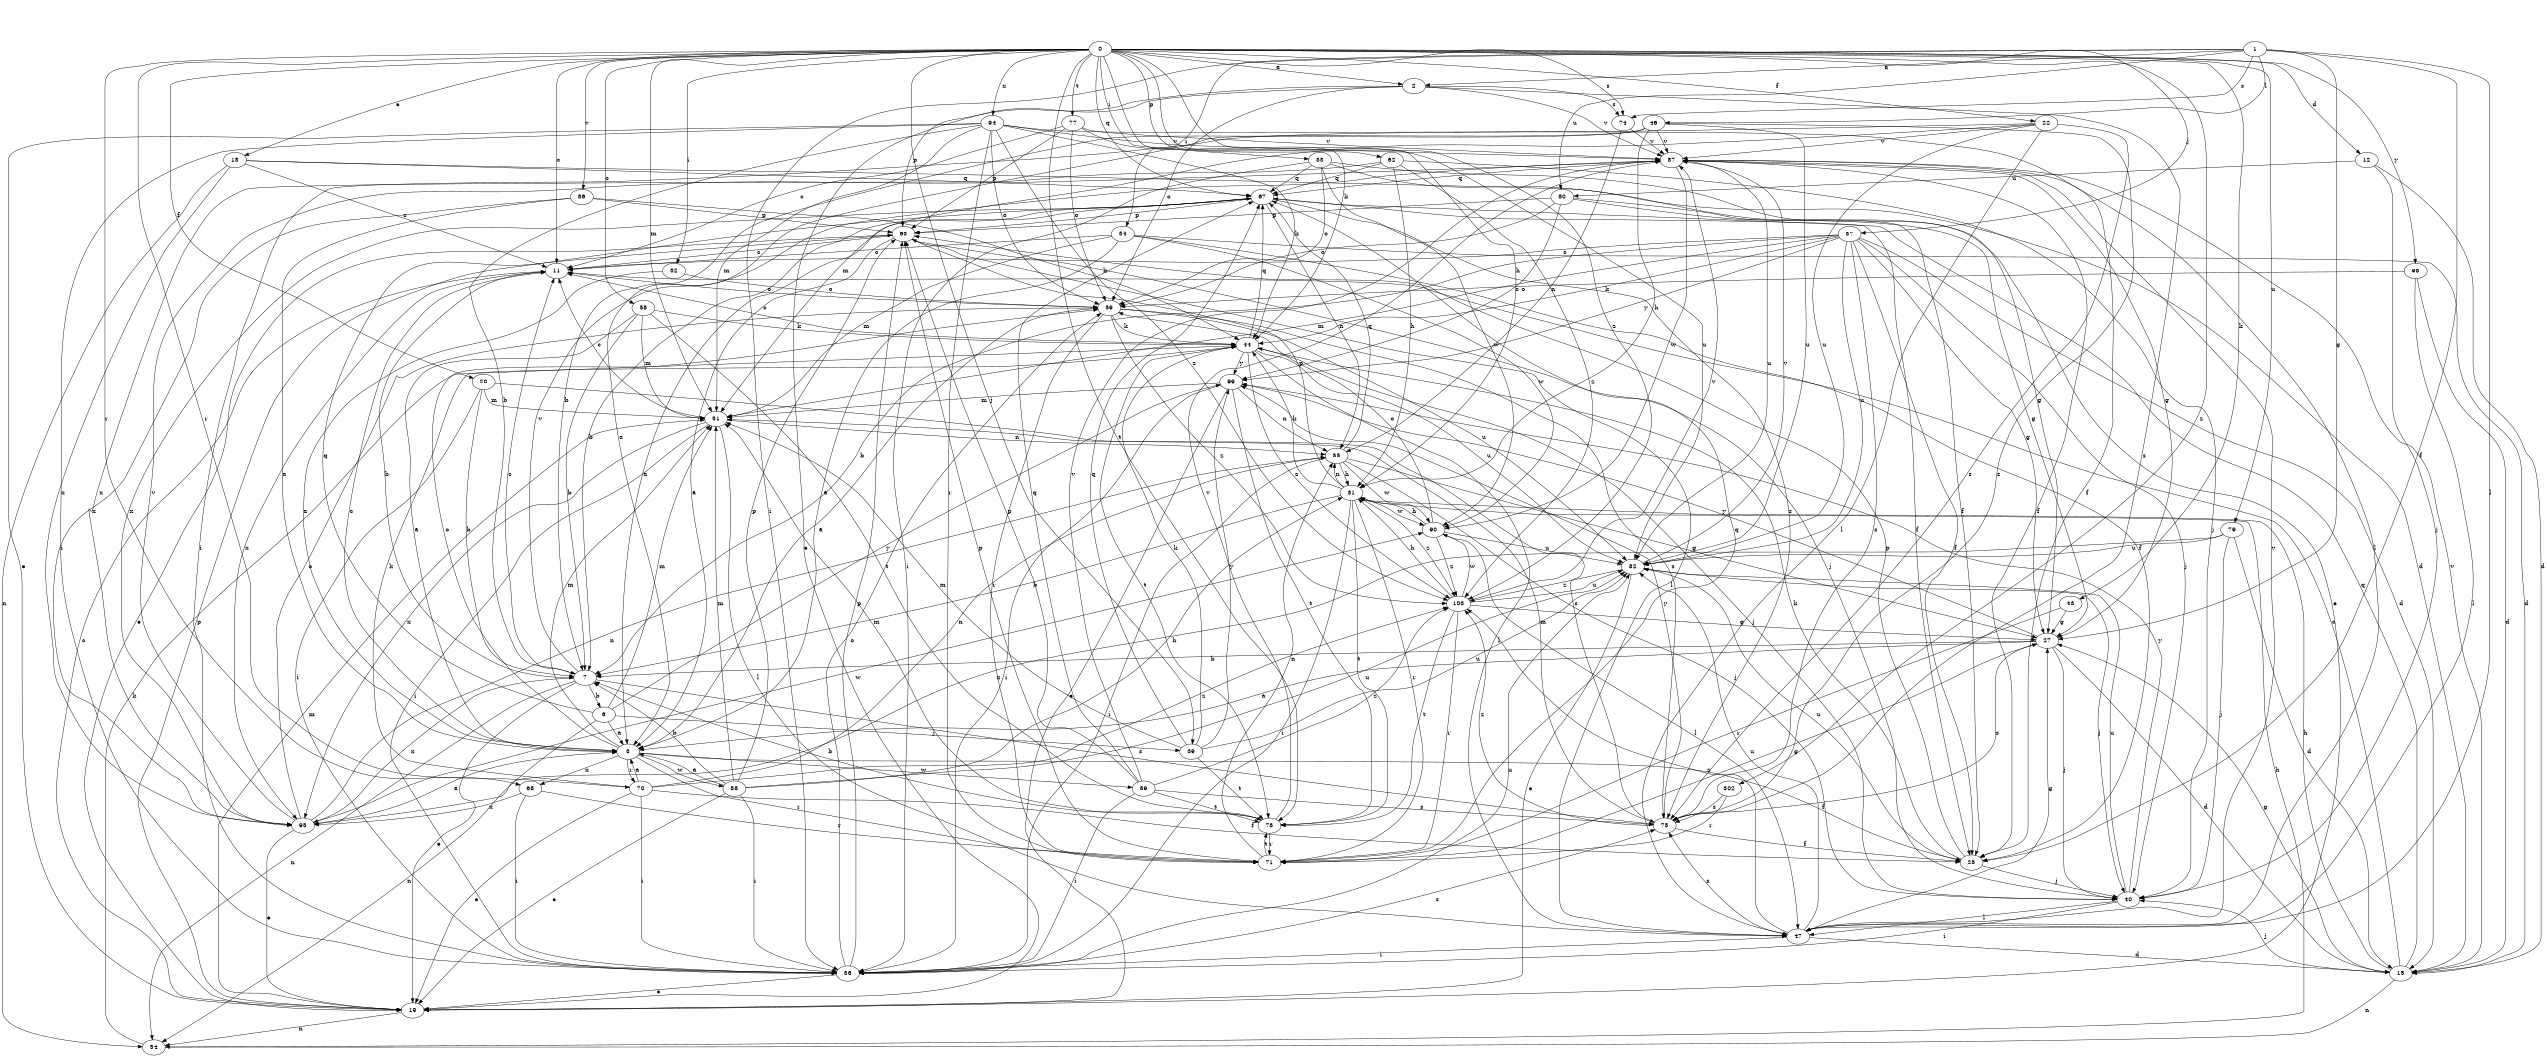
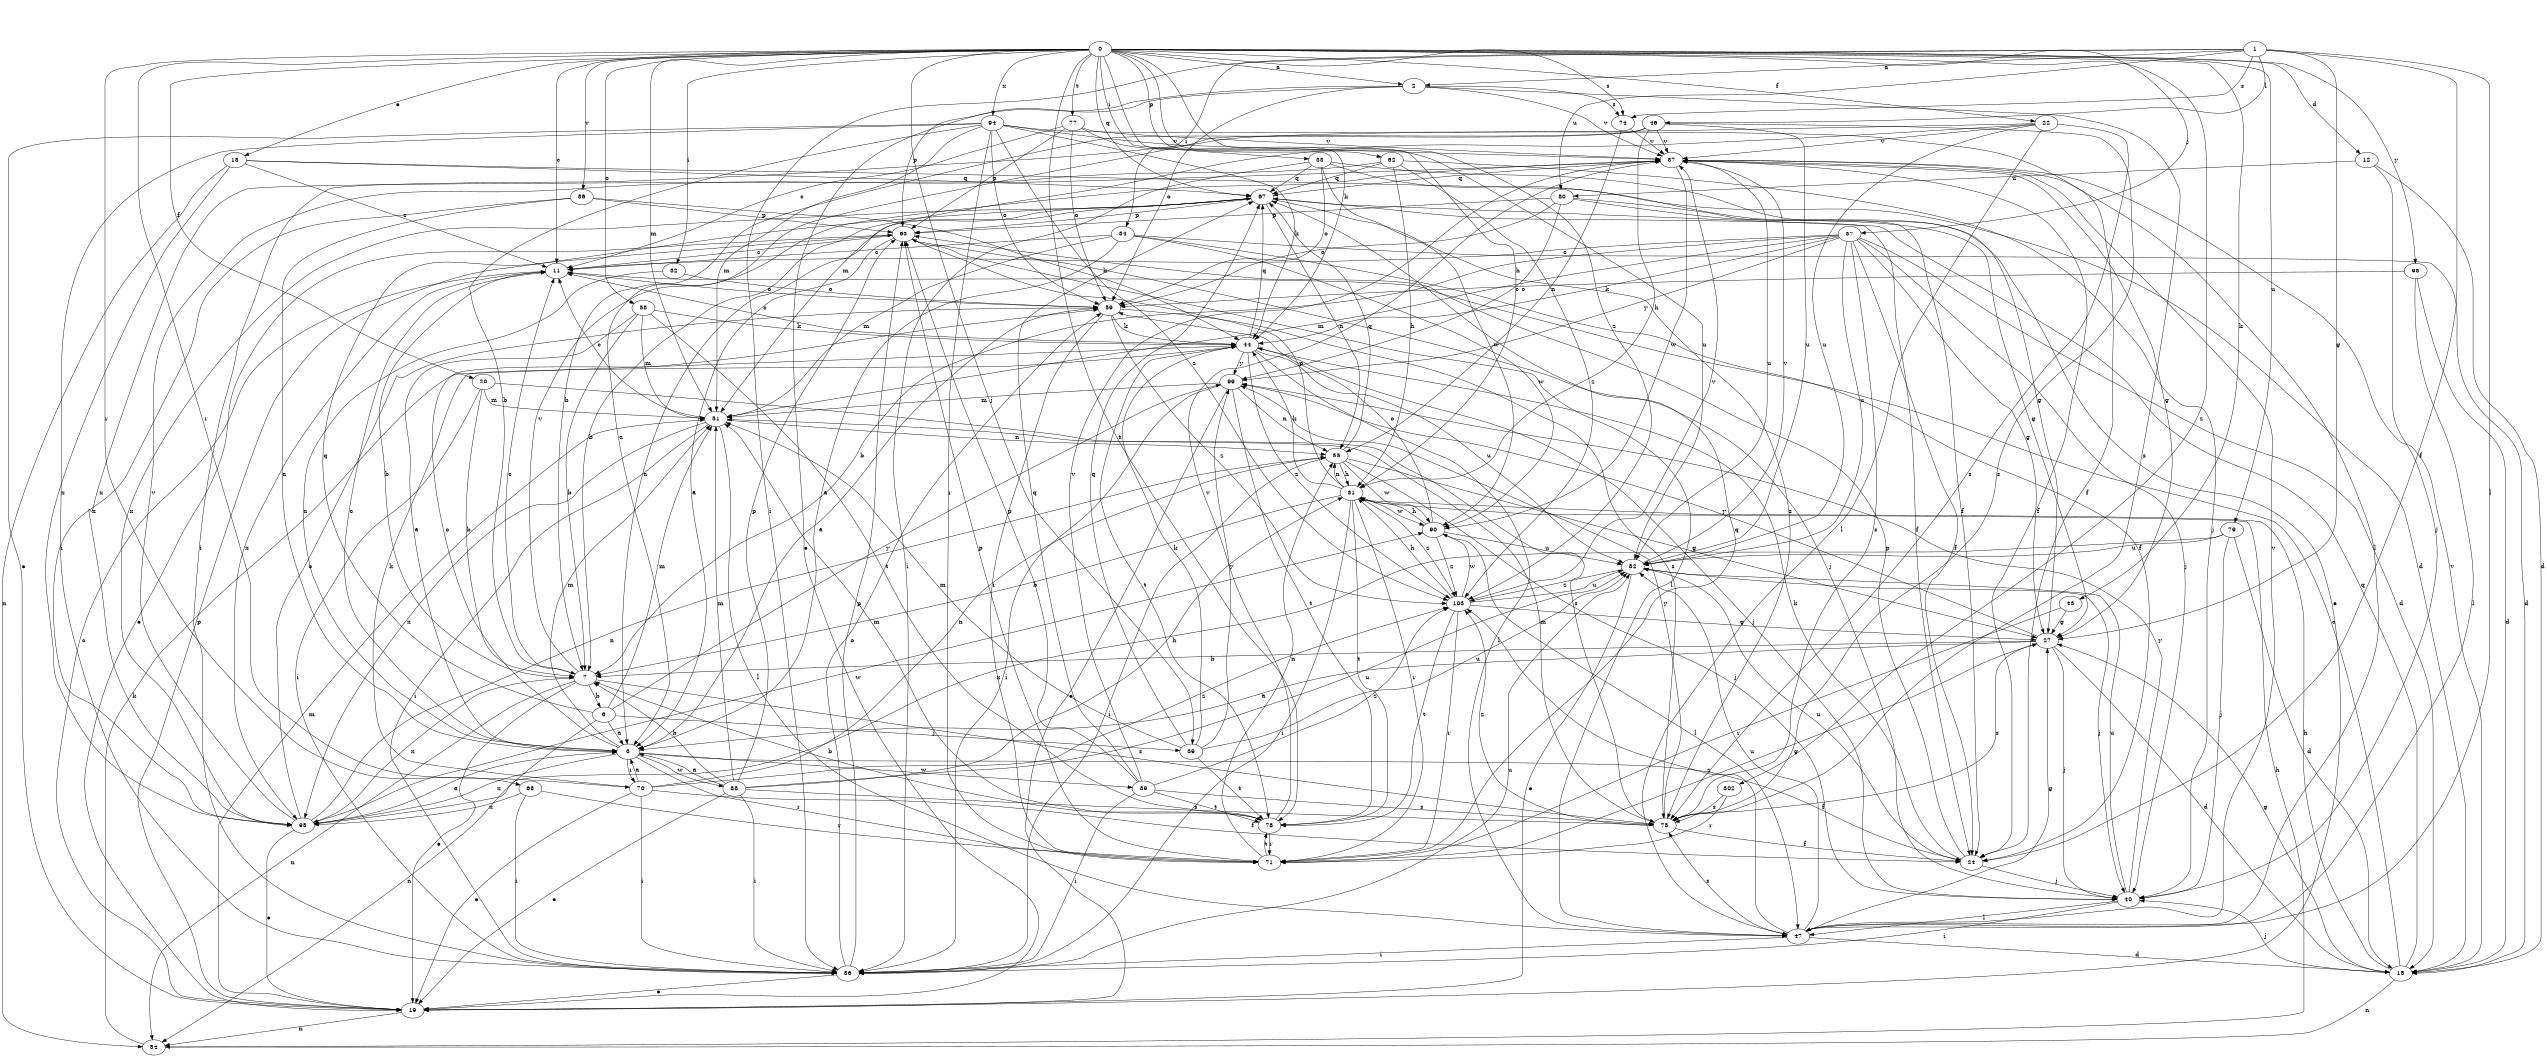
edge "59" -> "82": removed, label "u"
edge "3" -> "68": now "3" -> "95"
node "25": label "25" -> "24"
edge "36" -> "75": now "88" -> "75"
